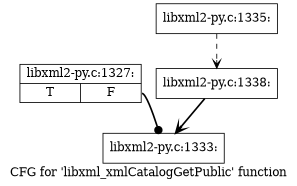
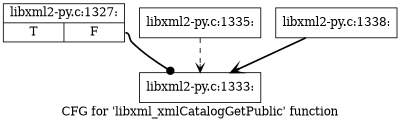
edge "libxml2-py.c:1335:" -> "libxml2-py.c:1338:": now "libxml2-py.c:1335:" -> "libxml2-py.c:1333:"
